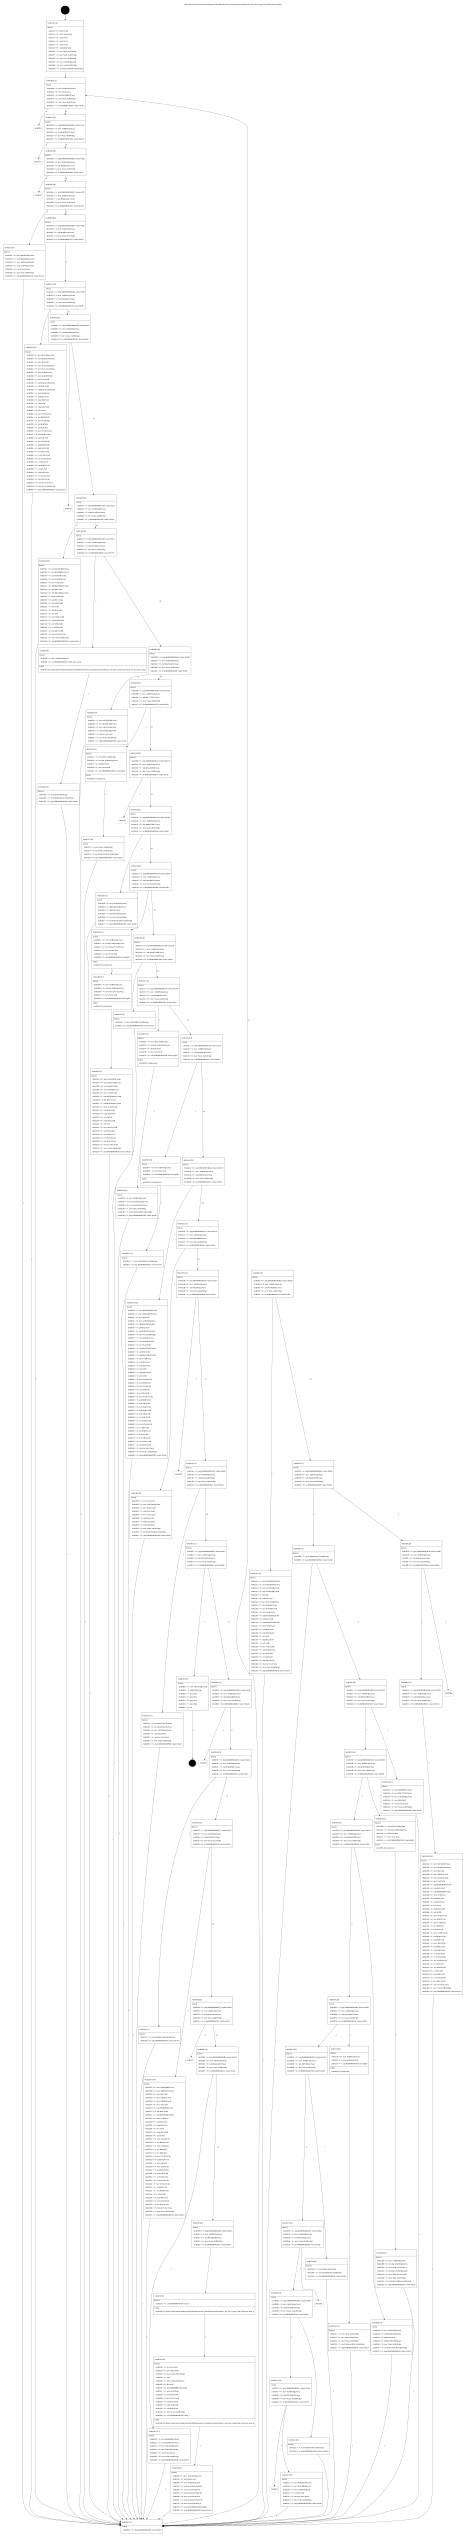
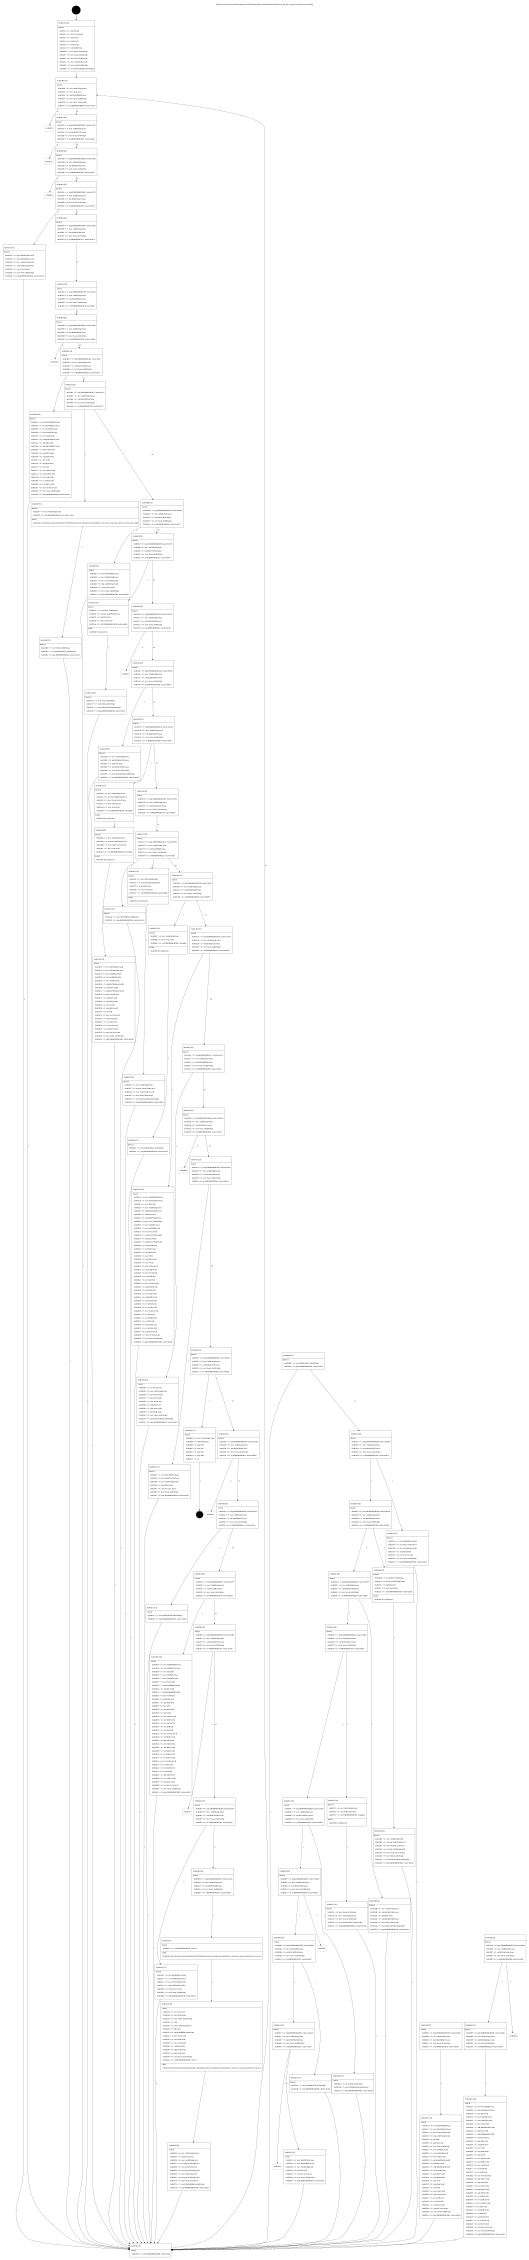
node "0x40281f [150]": removed
edge "0x401e58 [25]" -> "0x40254a [12]": now "0x401e71 [25]" -> "0x40254a [12]"
node "0x401fcf [25]": removed
